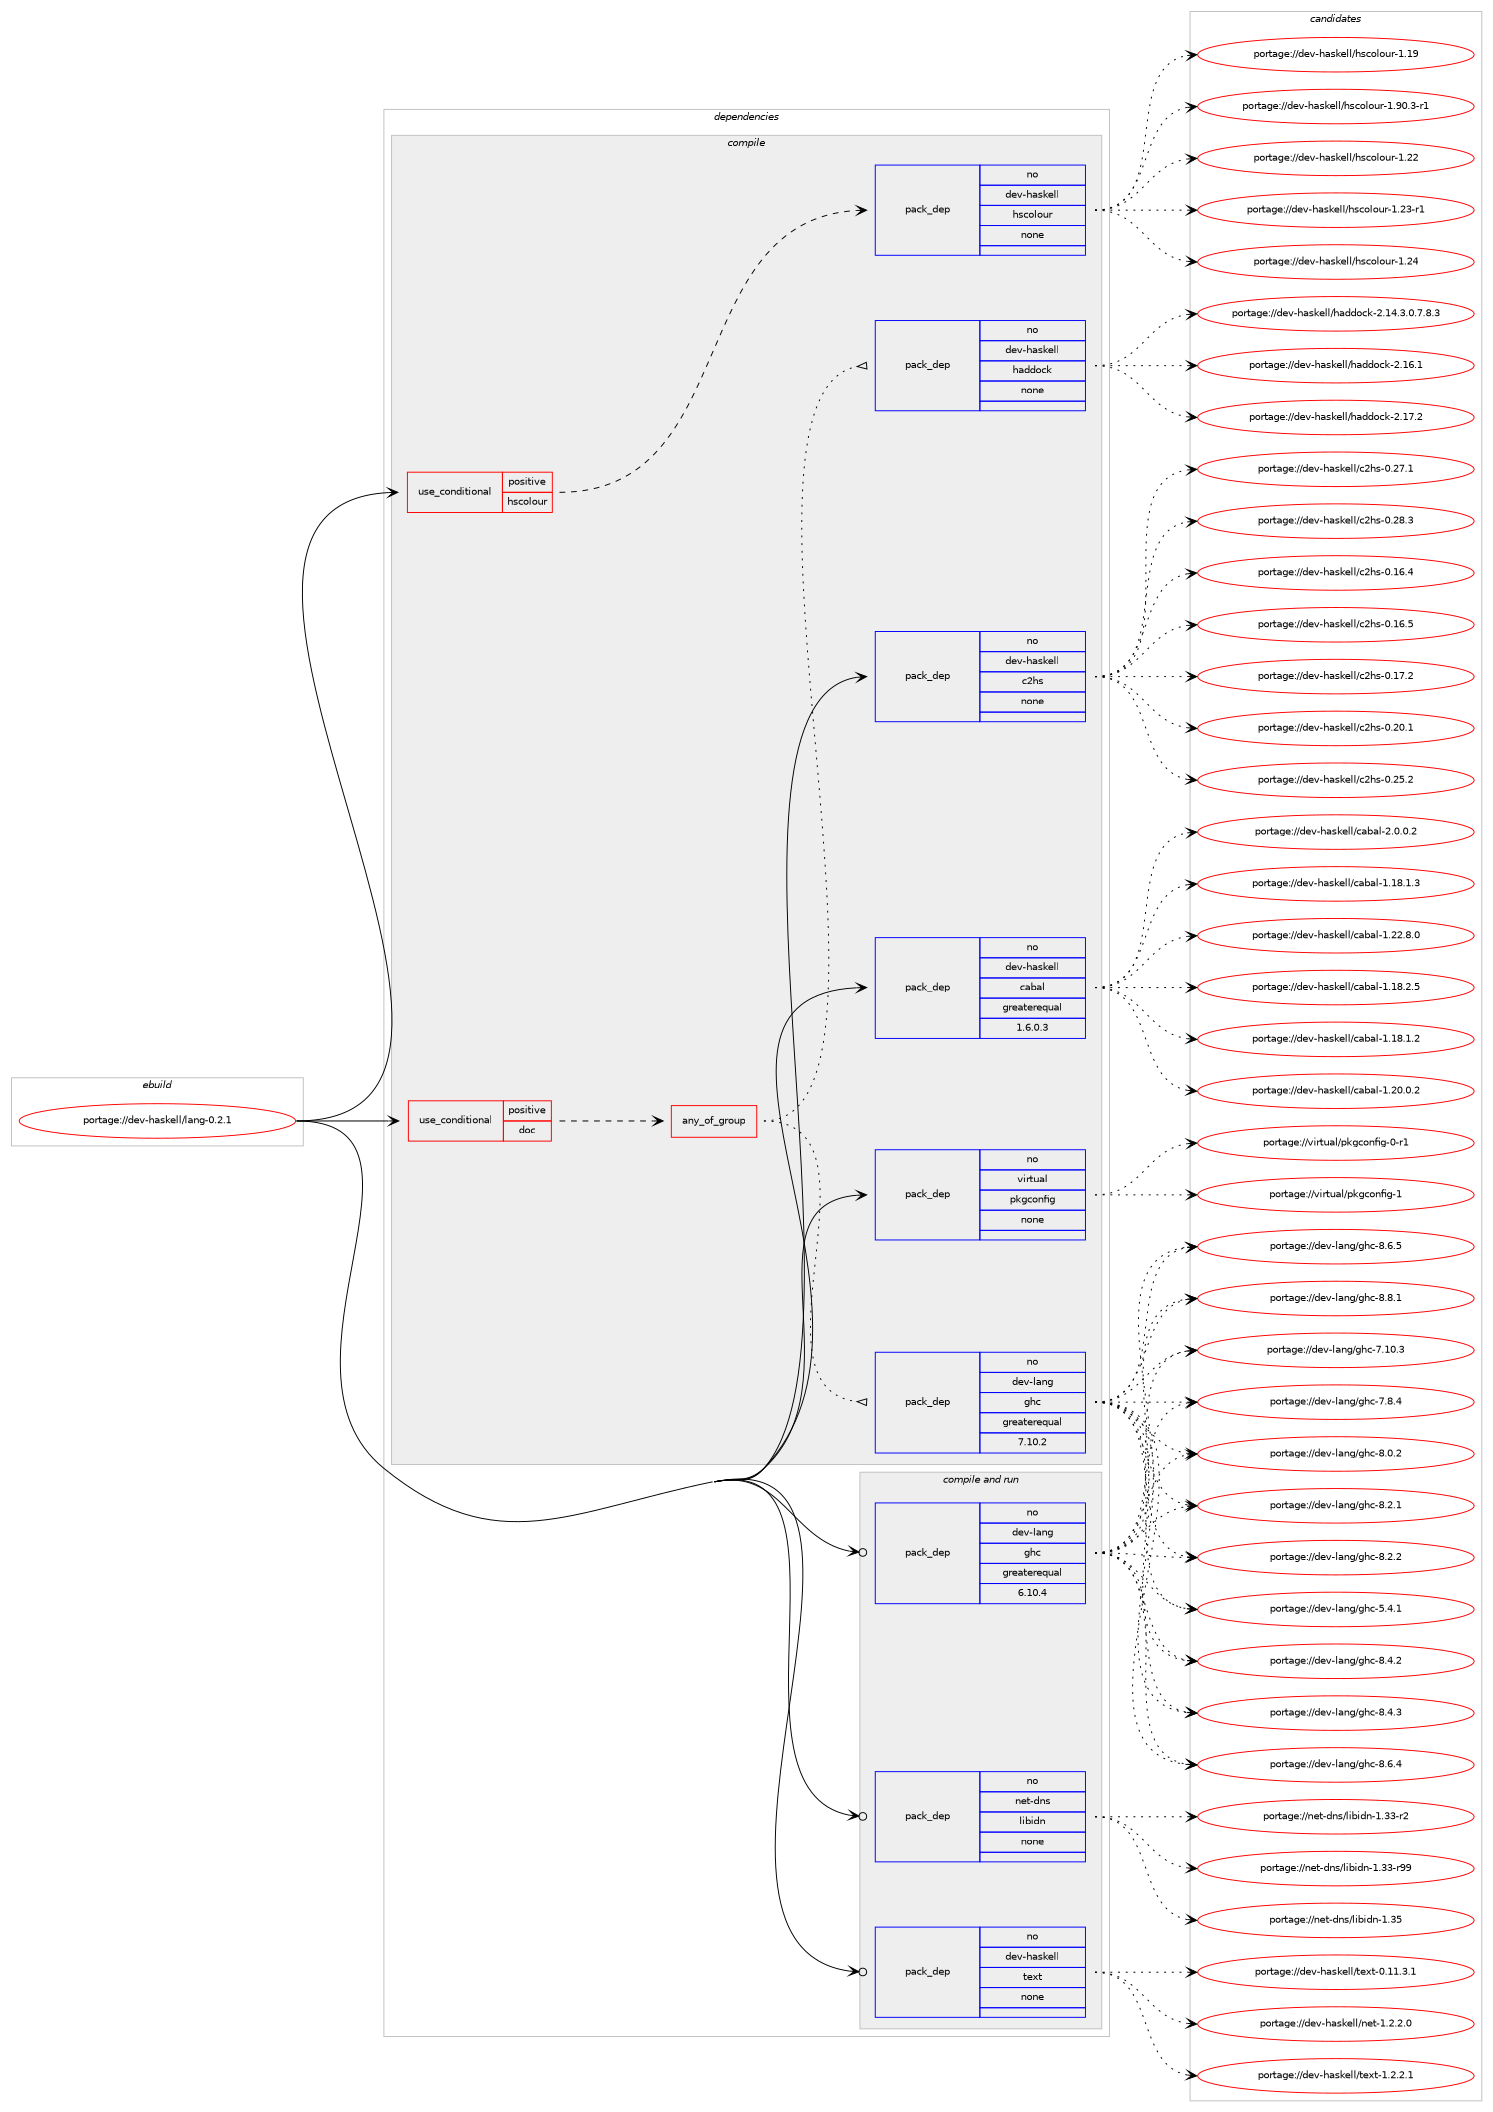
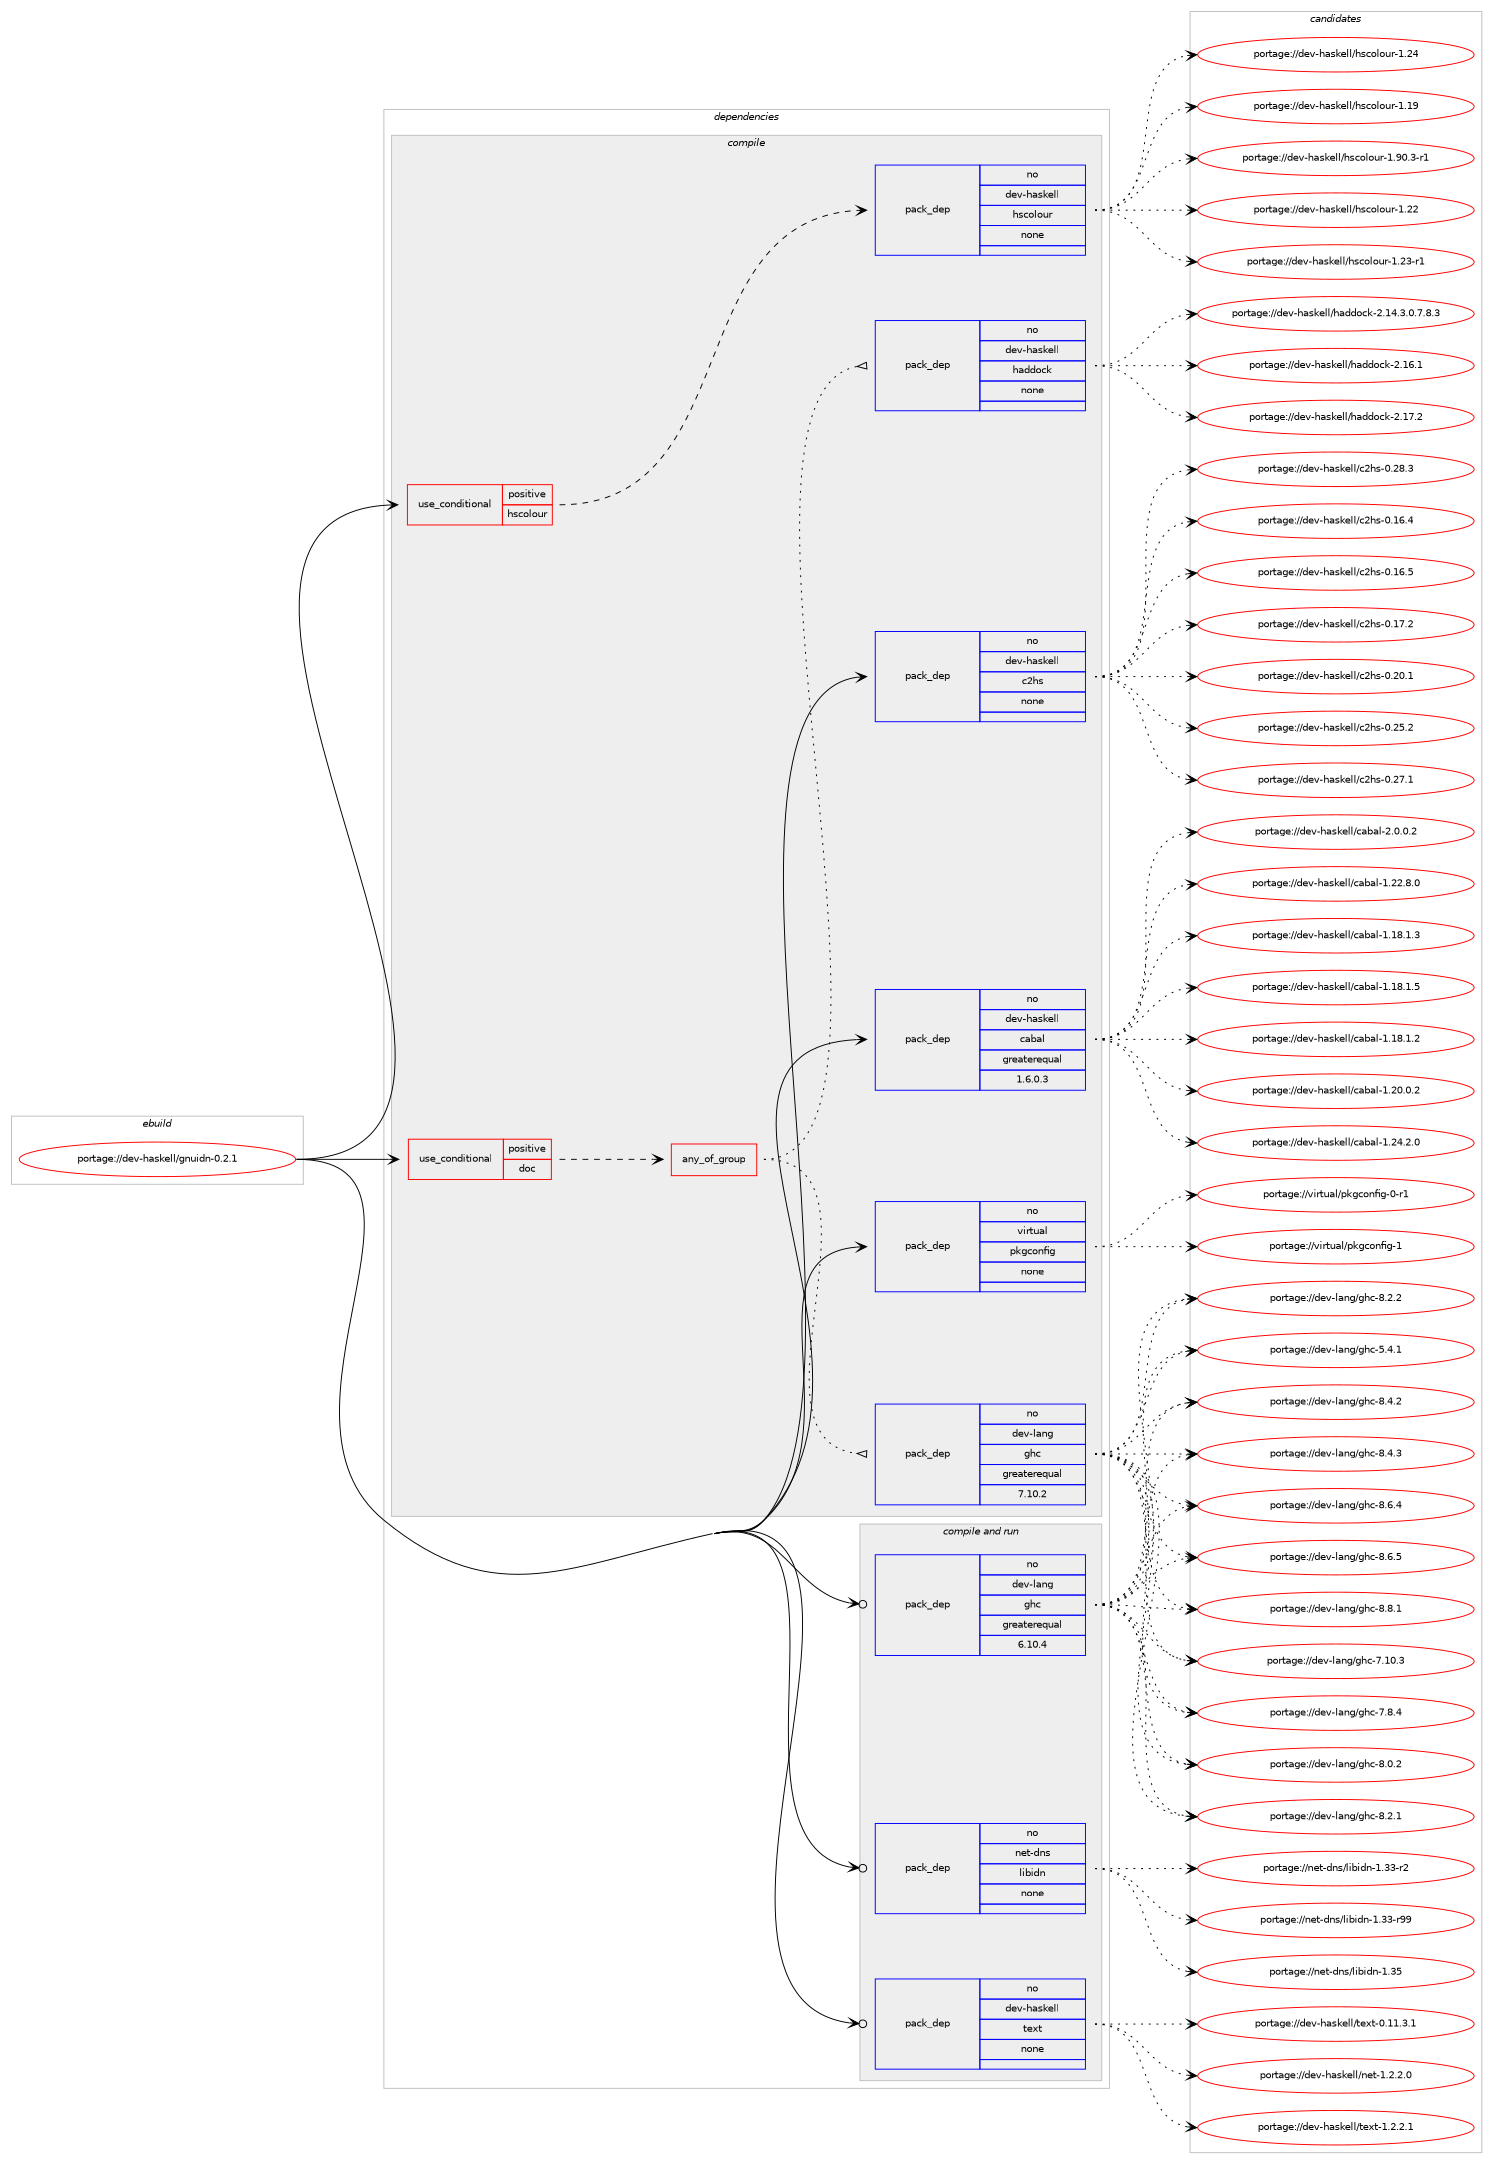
node "portage://dev-haskell/cabal-1.18.2.5": label "portage://dev-haskell/cabal-1.18.2.5" -> "portage://dev-haskell/cabal-1.18.1.5"
node "portage://dev-haskell/lang-0.2.1": label "portage://dev-haskell/lang-0.2.1" -> "portage://dev-haskell/gnuidn-0.2.1"
node "portage://dev-haskell/cabal-1.24.2.0": added
